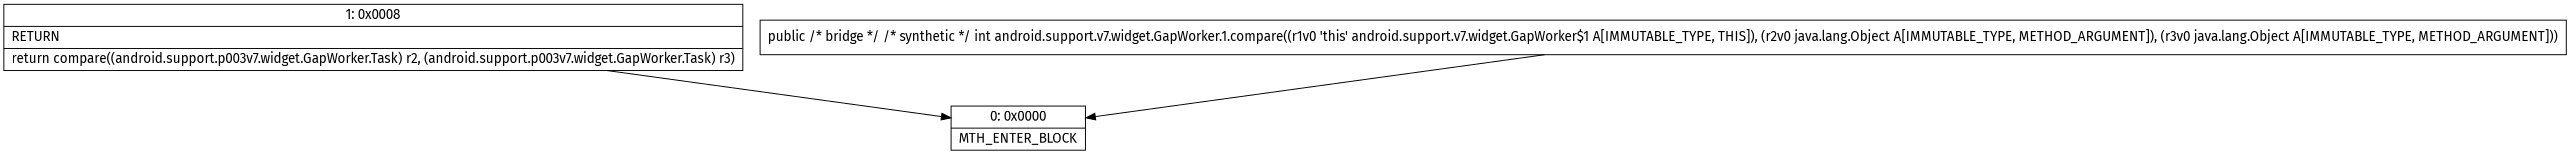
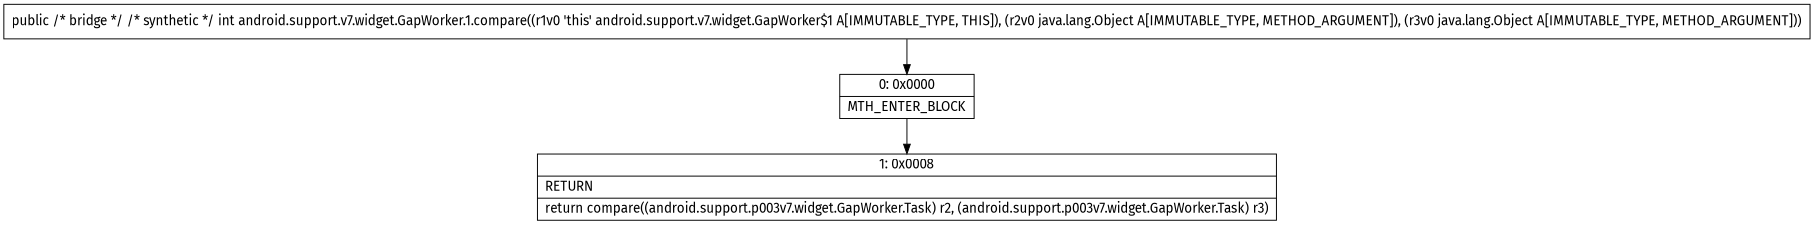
edge "1: 0x0008" -> "0: 0x0000": reversed
